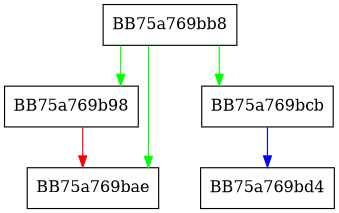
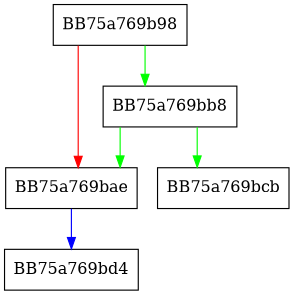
edge "BB75a769bb8" -> "BB75a769b98": reversed
edge "BB75a769bcb" -> "BB75a769bd4": now "BB75a769bae" -> "BB75a769bd4"
